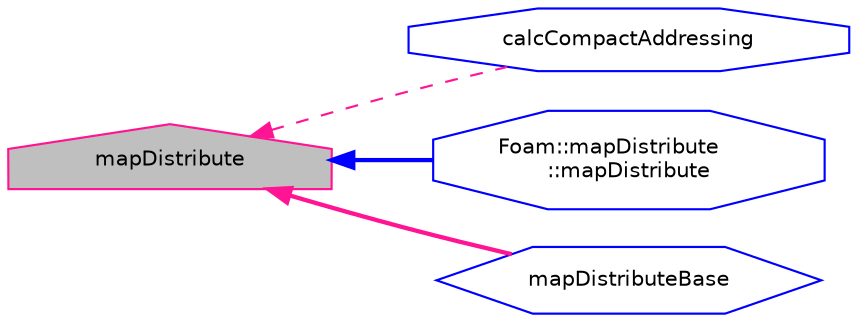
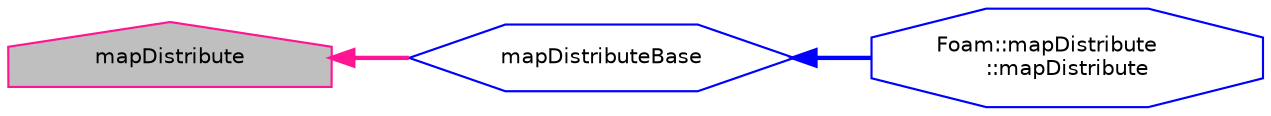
node "calcCompactAddressing": removed
edge "Foam::mapDistribute ::mapDistribute" -> "mapDistribute": now "Foam::mapDistribute ::mapDistribute" -> "mapDistributeBase"
